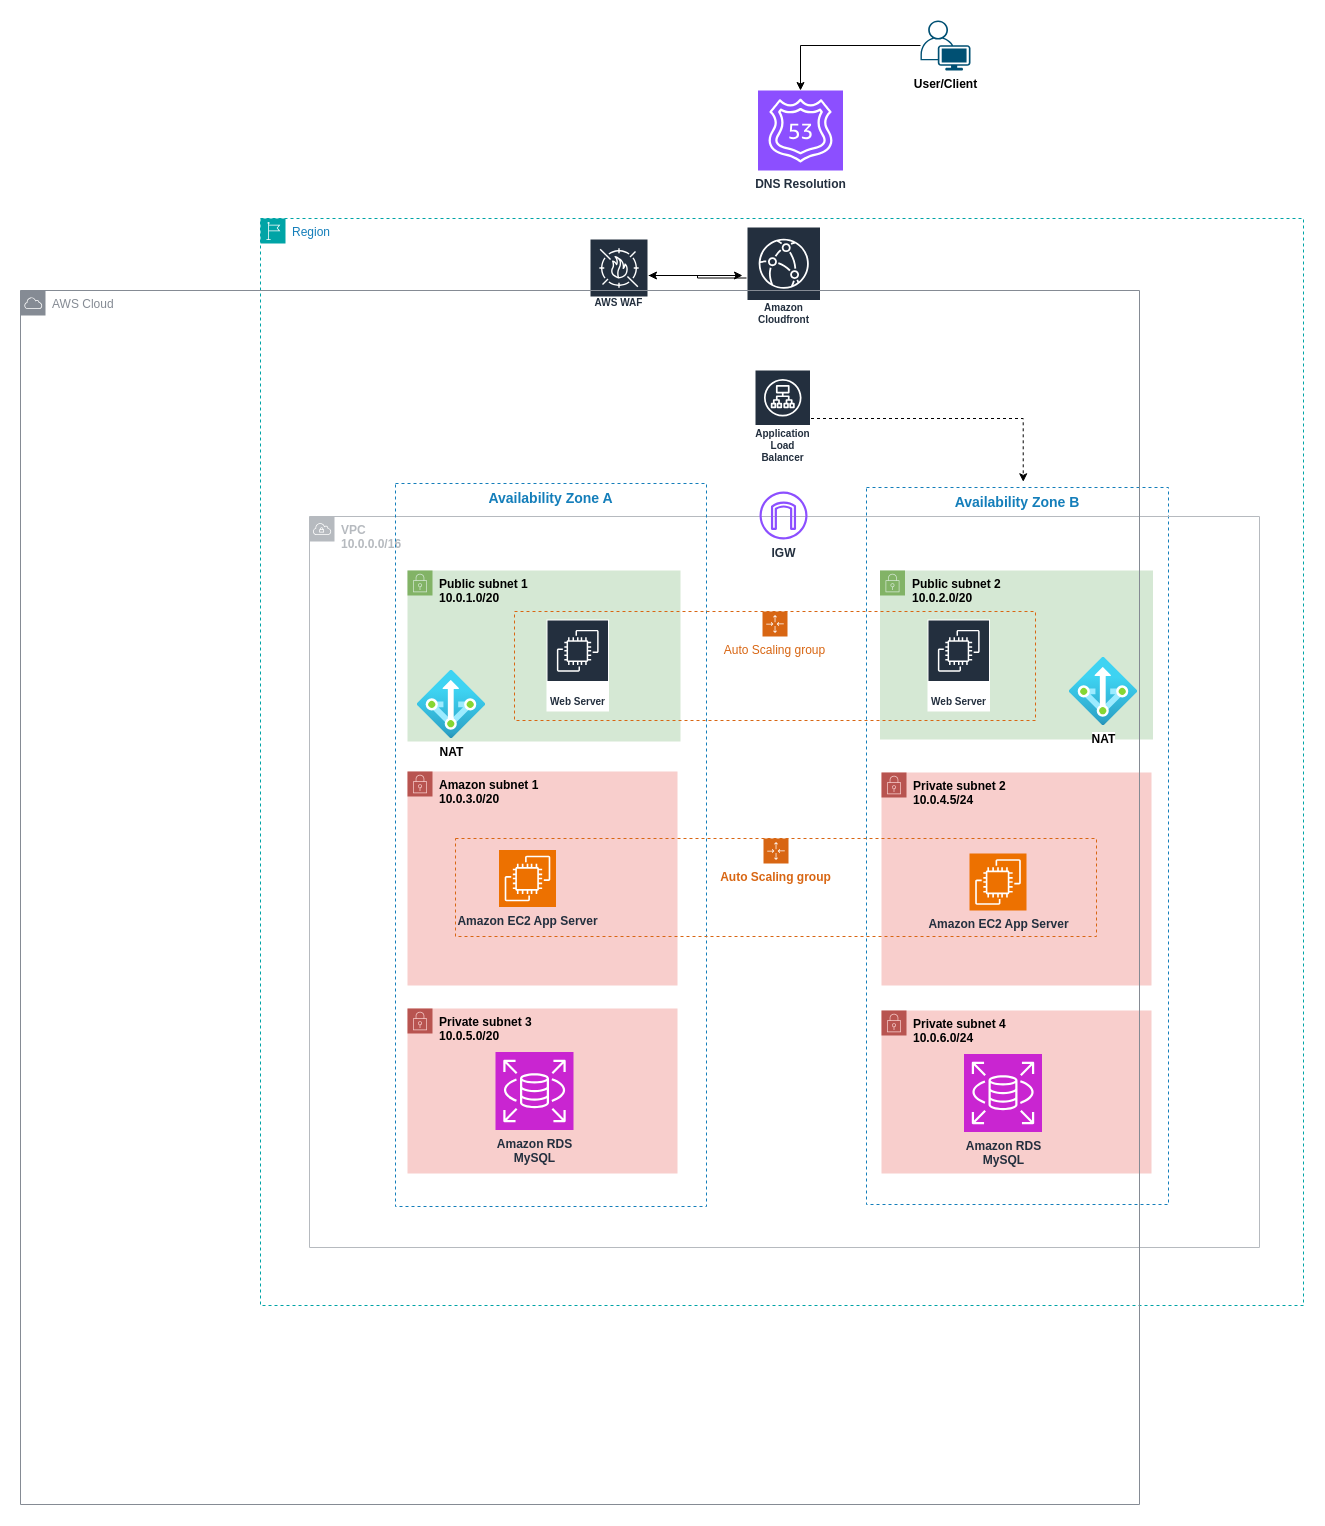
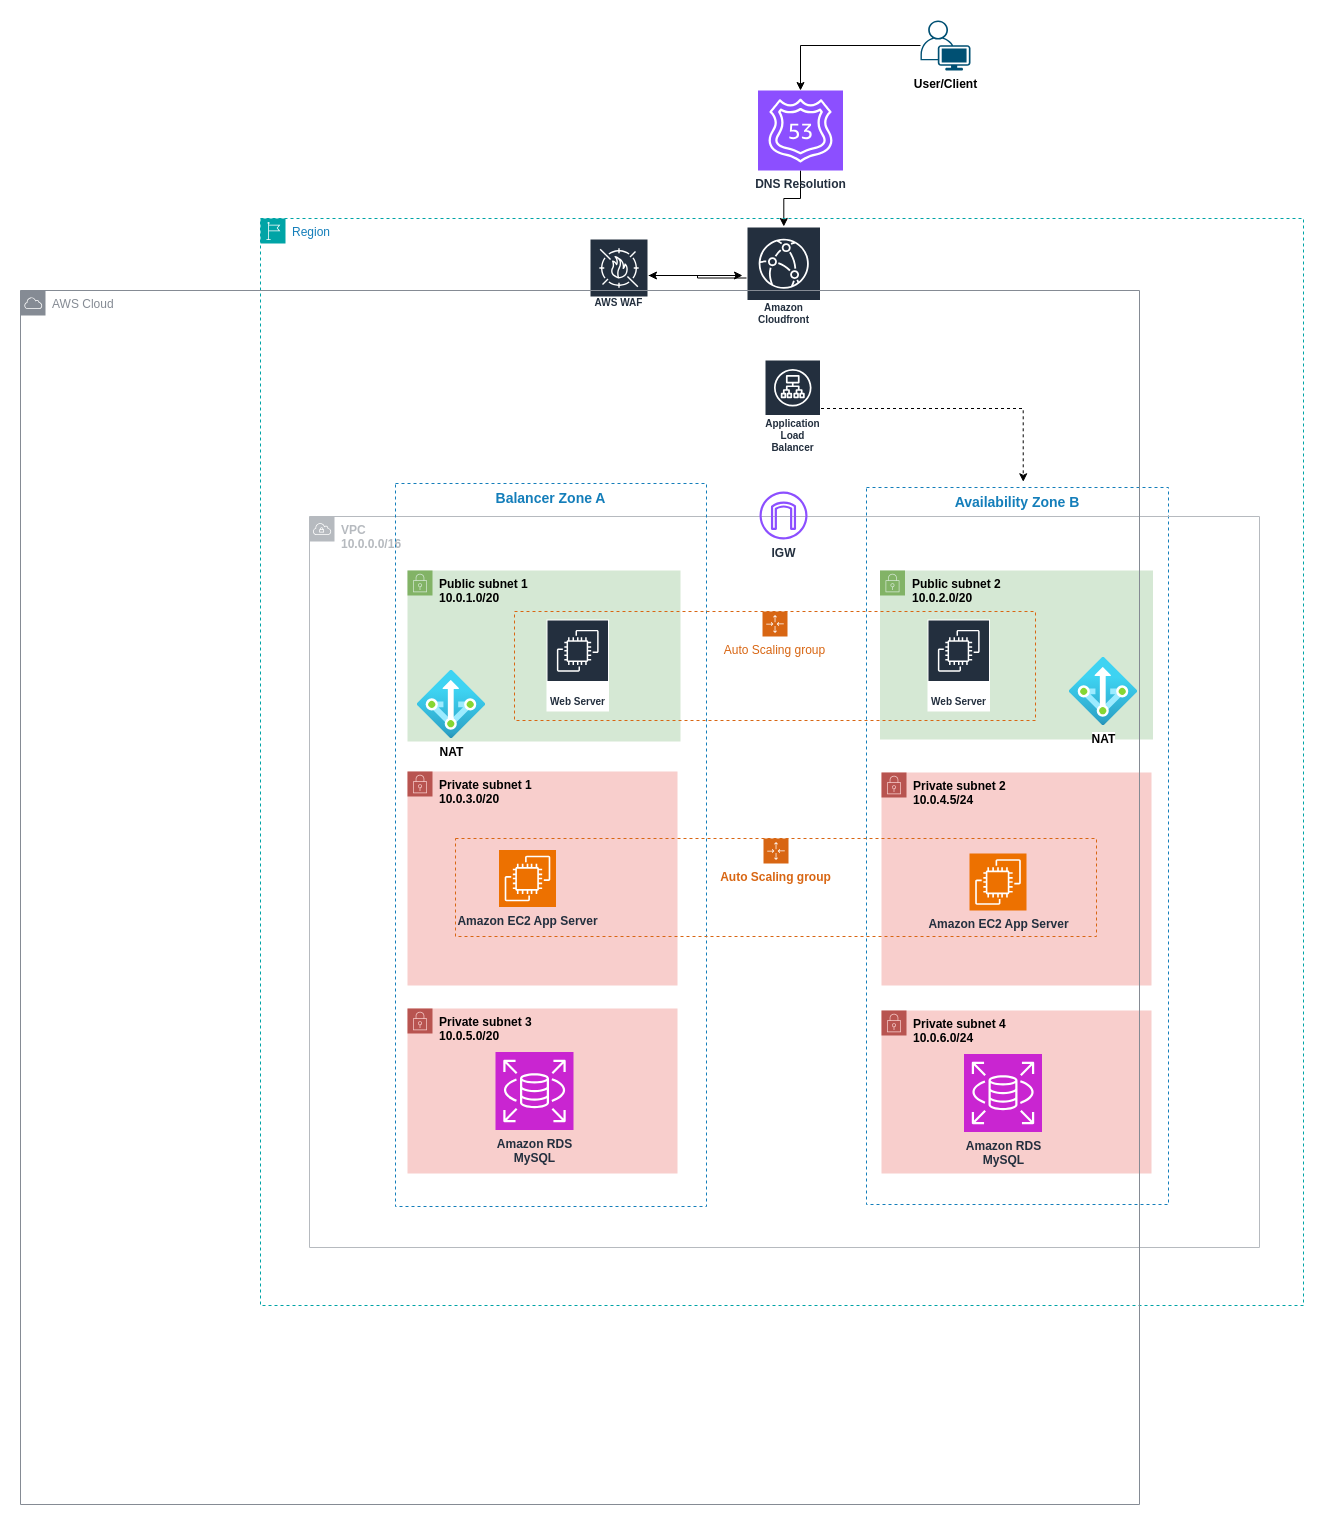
edge "DNS Resolution" -> "Amazon Cloudfront": added
node "Application Load Balancer": moved (783, 419) -> (793, 409)
node "Availability Zone A": label "Availability Zone A" -> "Balancer Zone A"
node "Amazon subnet 1 10.0.3.0/20": label "Amazon subnet 1 10.0.3.0/20" -> "Private subnet 1 10.0.3.0/20"
